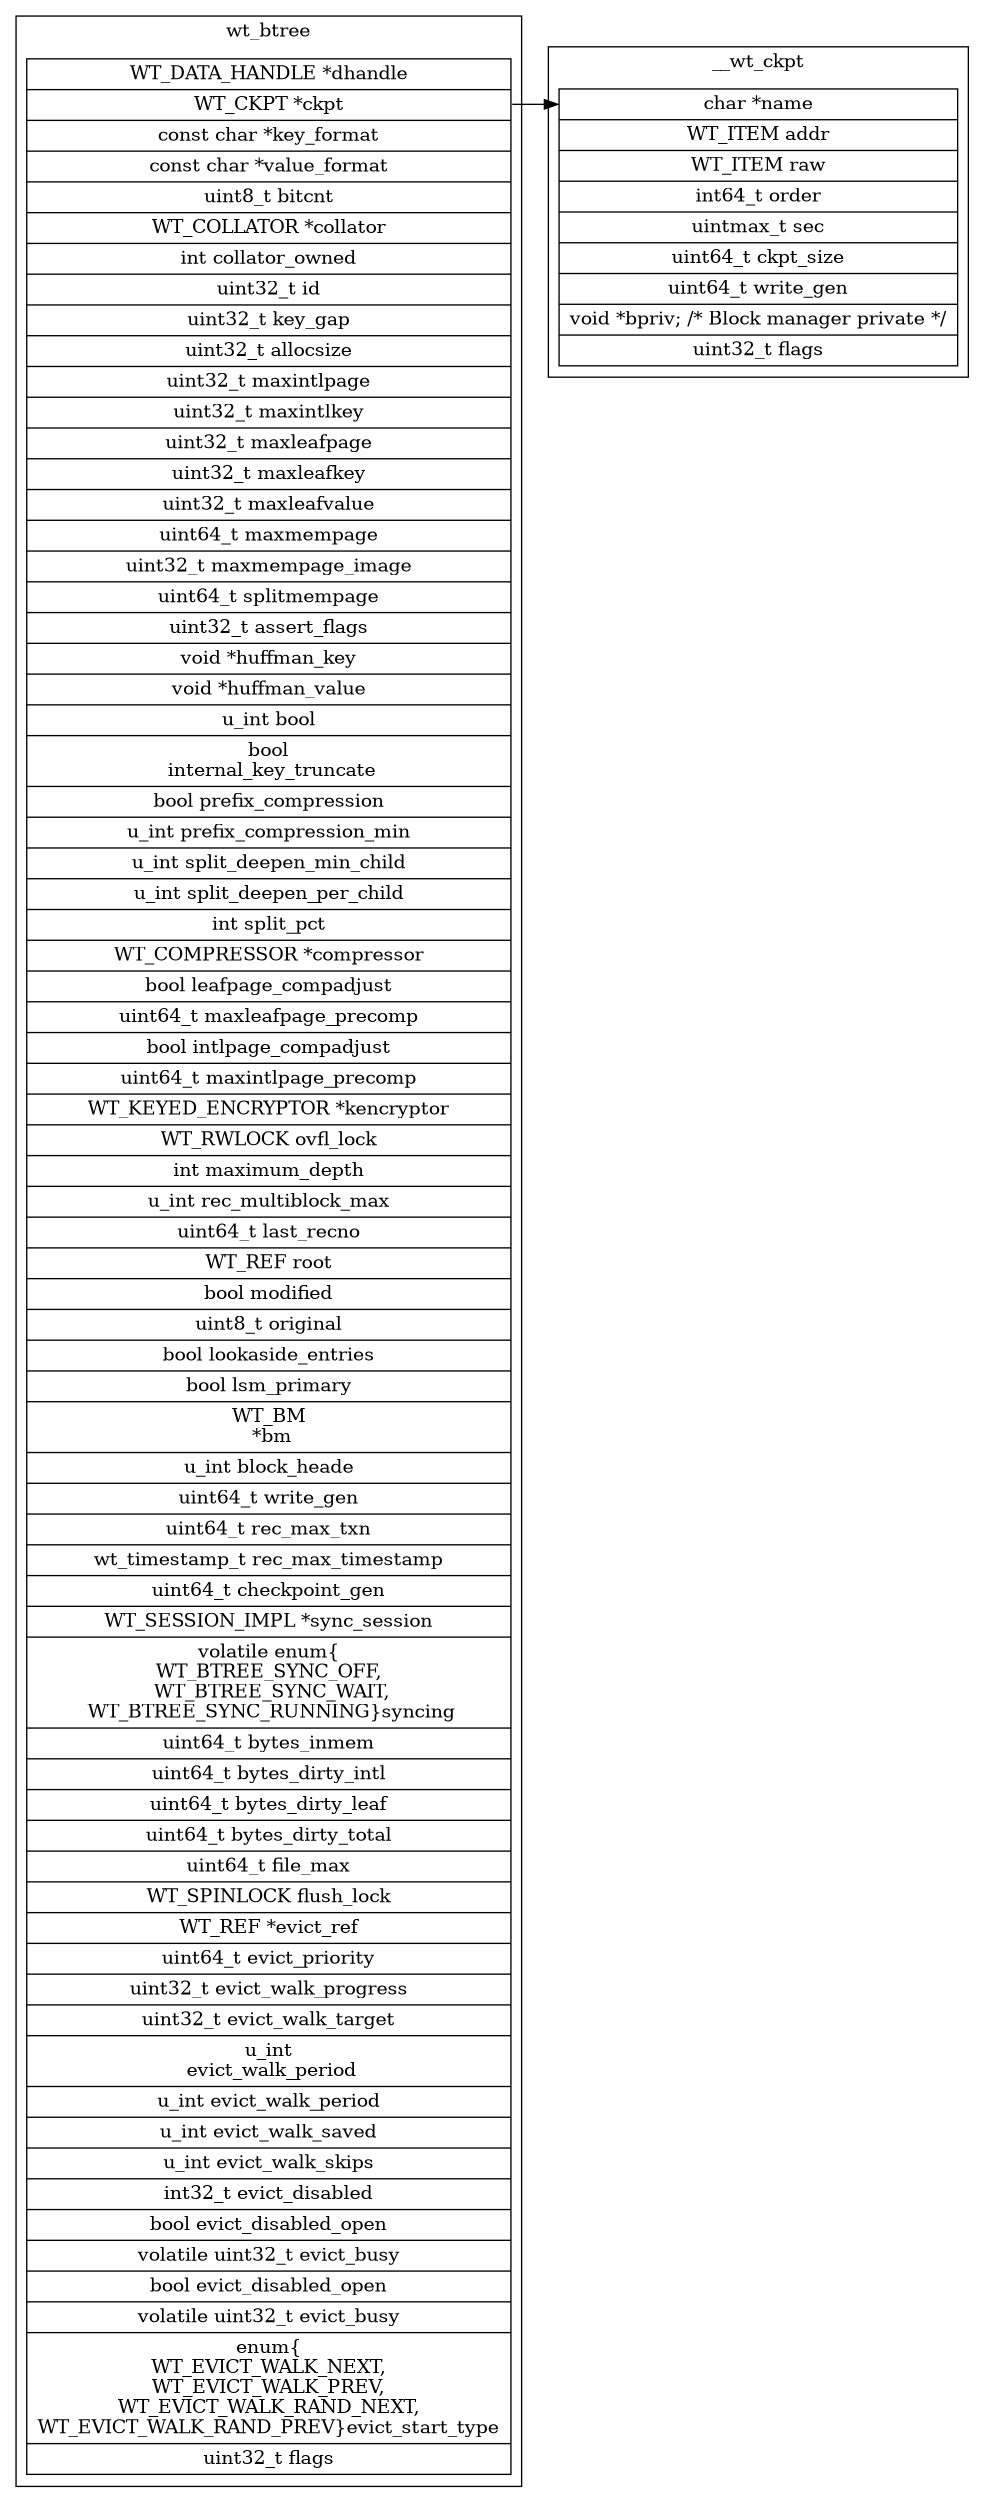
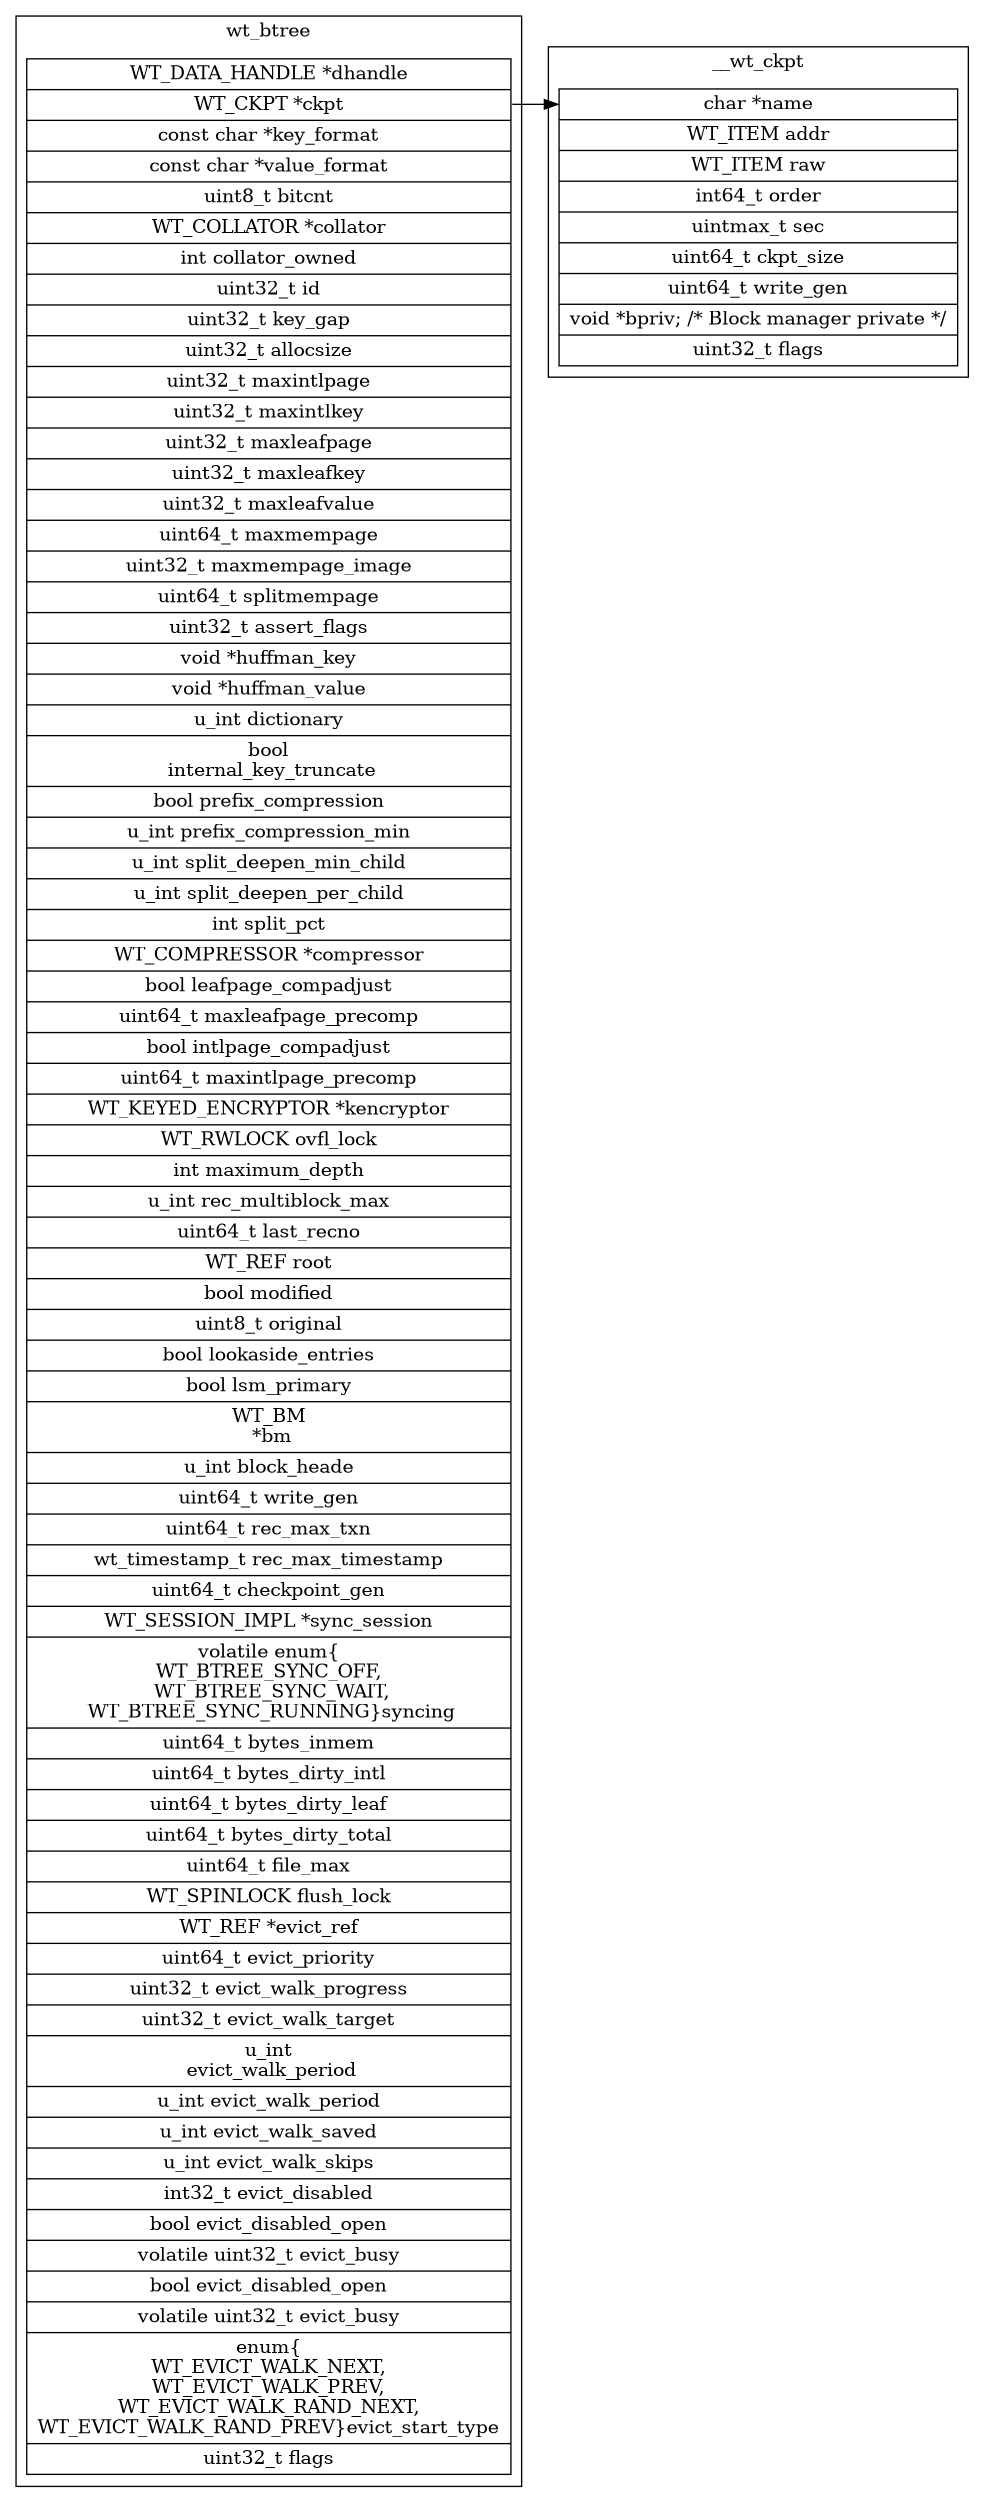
node "WT_DATA_HANDLE *dhandle": text "u_int bool" -> "u_int dictionary"
